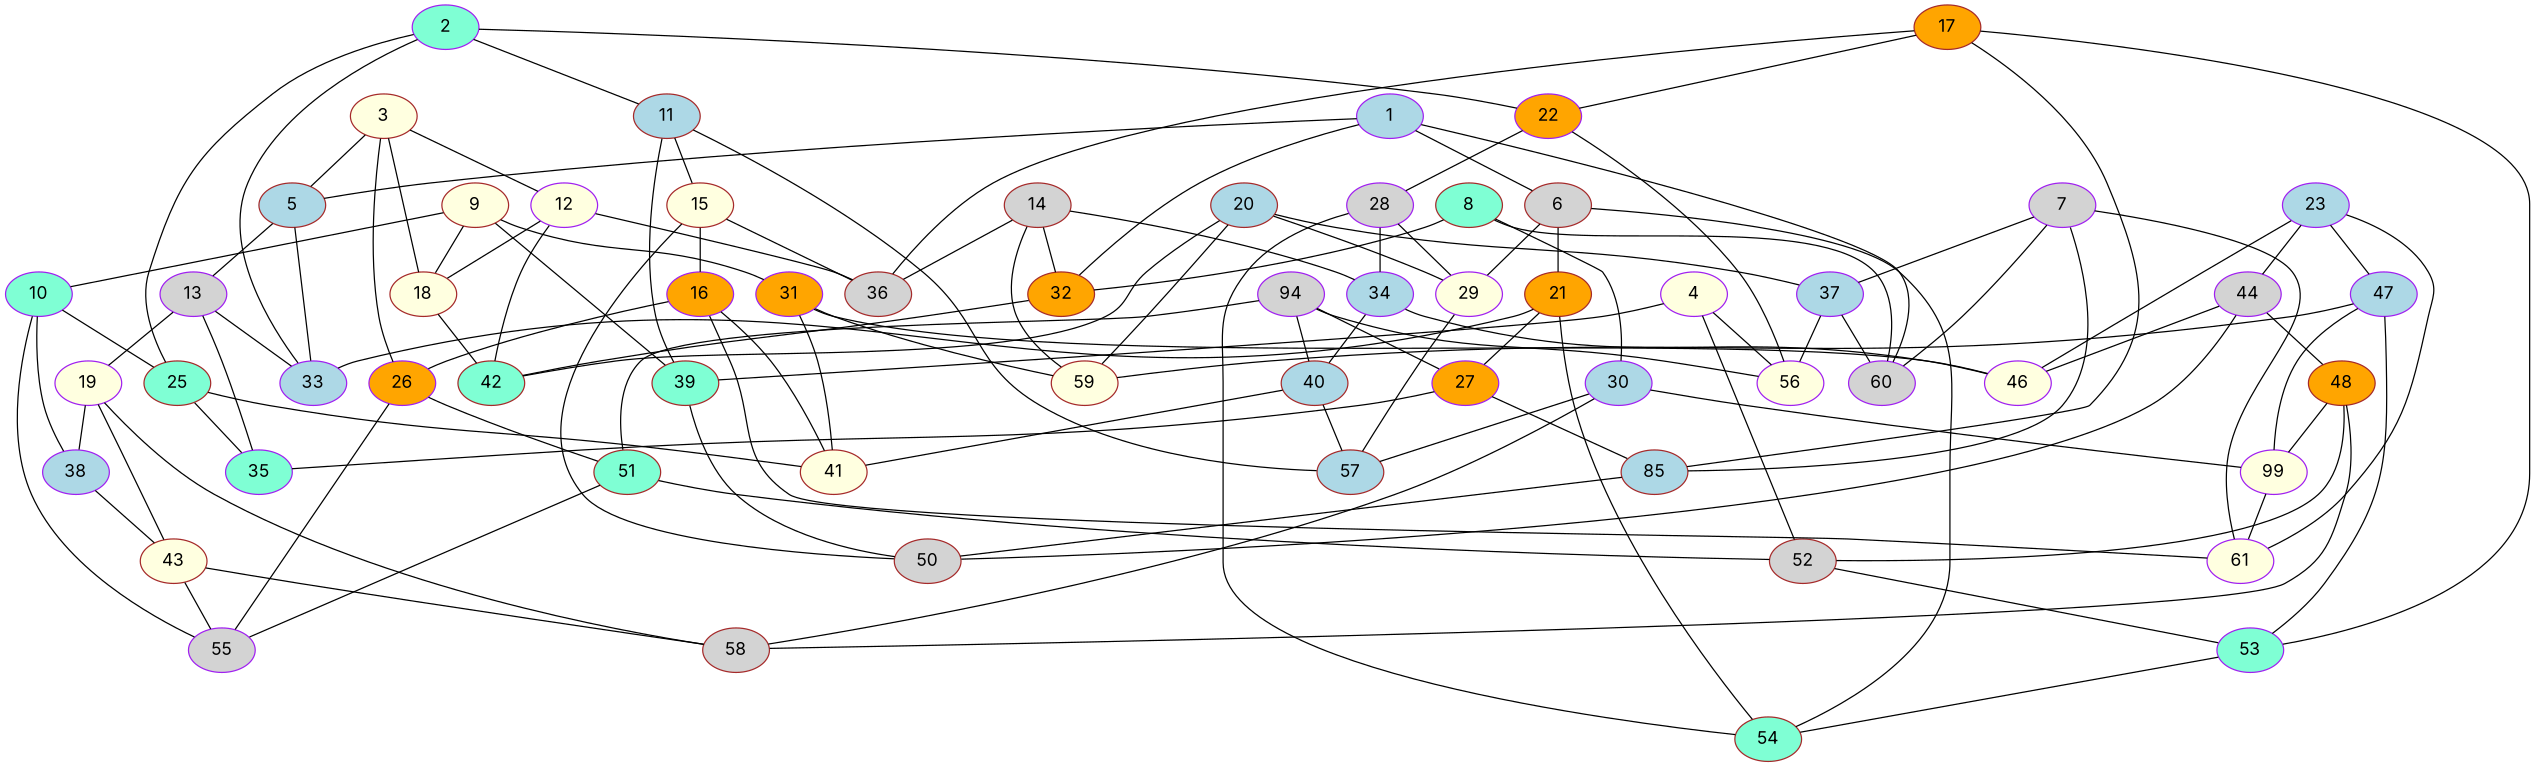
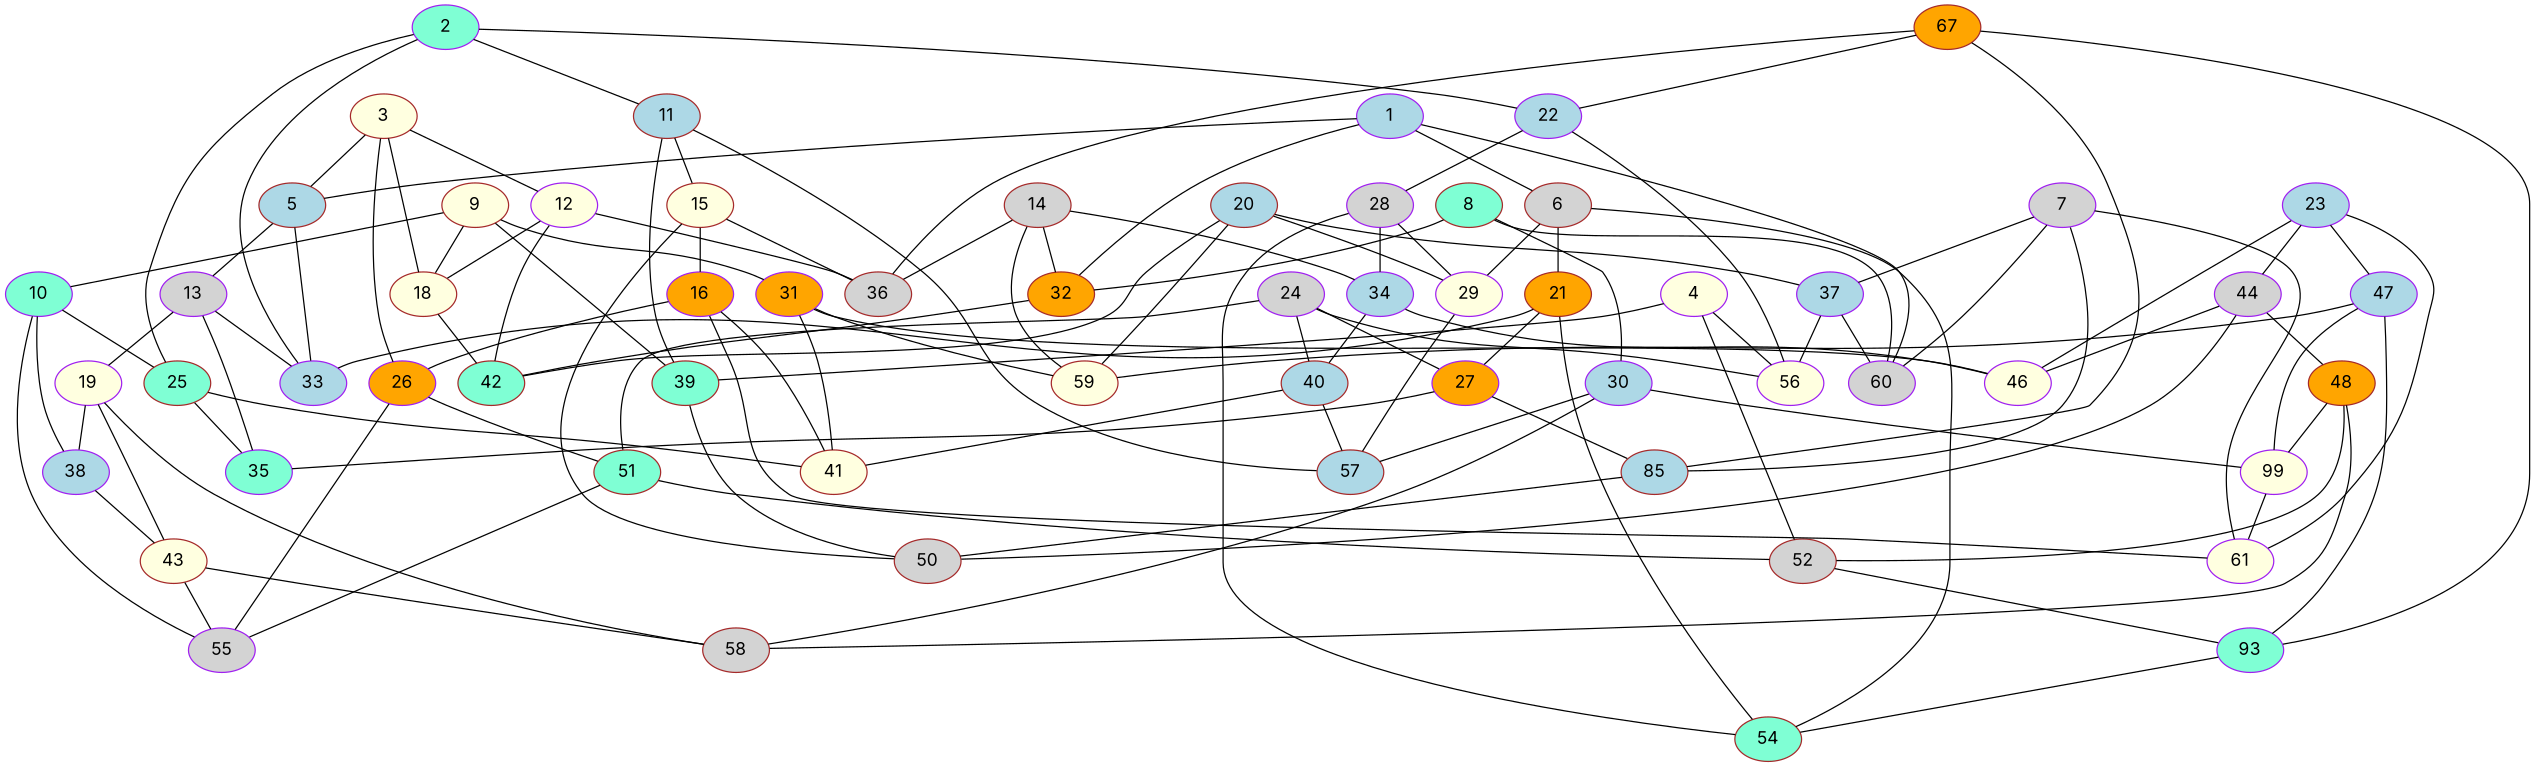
node "17": label "17" -> "67"
node "22": fillcolor orange -> lightblue
node "94": label "94" -> "24"
node "53": label "53" -> "93"
